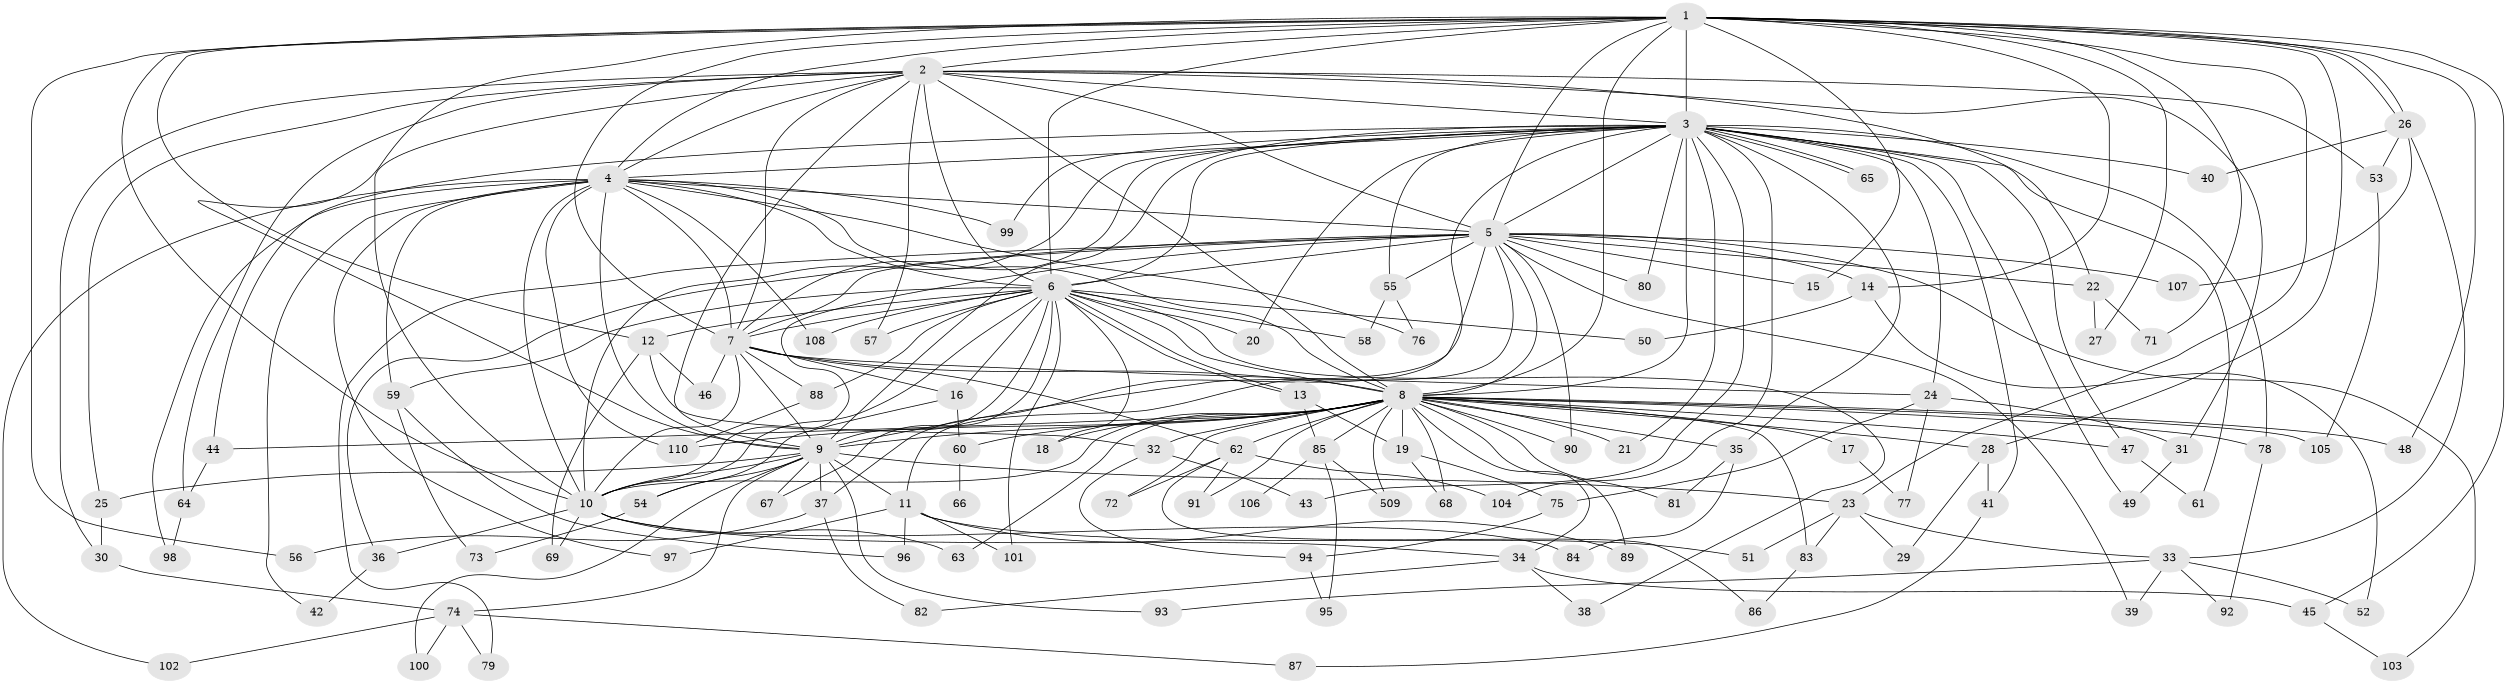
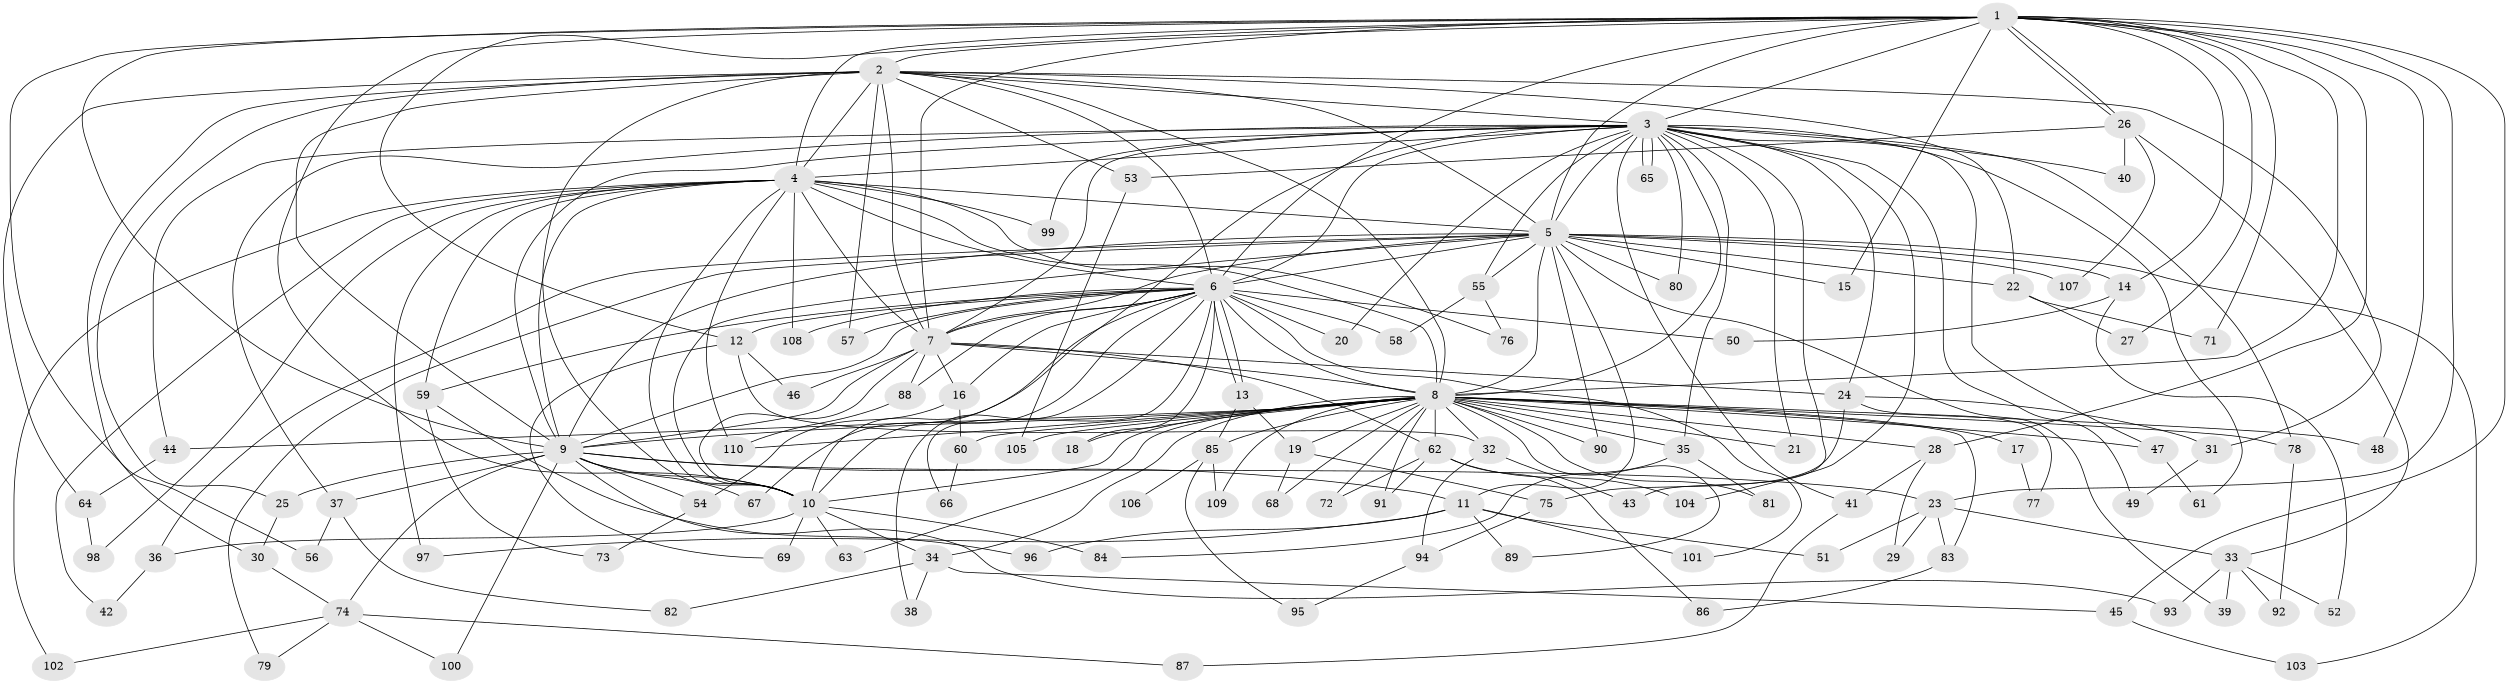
edge "6" -- "66": added
node "509": label "509" -> "109"
